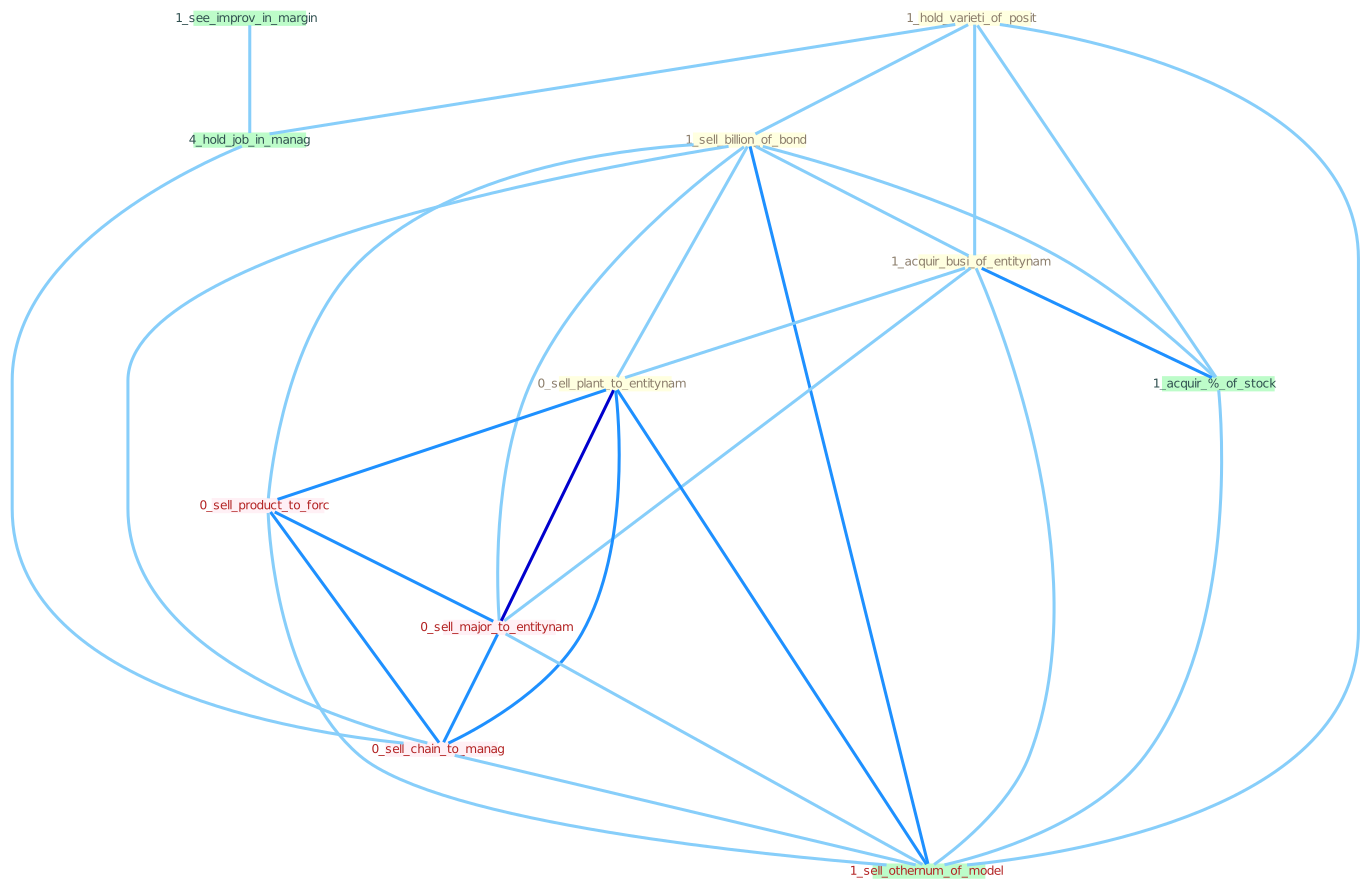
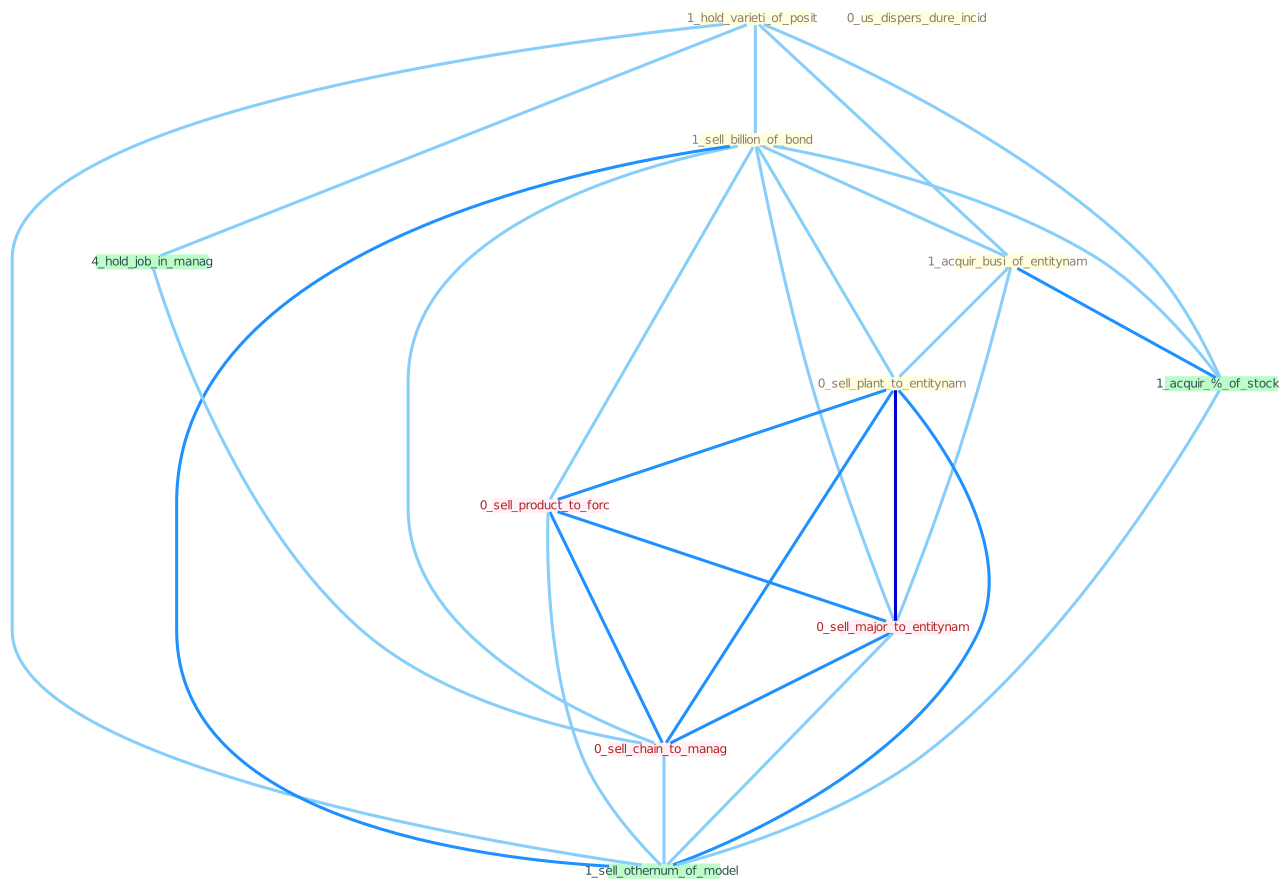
node "1_see_improv_in_margin": removed
node "0_us_dispers_dure_incid": added
edge "1_acquir_busi_of_entitynam" -- "1_sell_othernum_of_model": removed
node "1_sell_othernum_of_model": fontcolor #b22222 -> #2f4f4f
